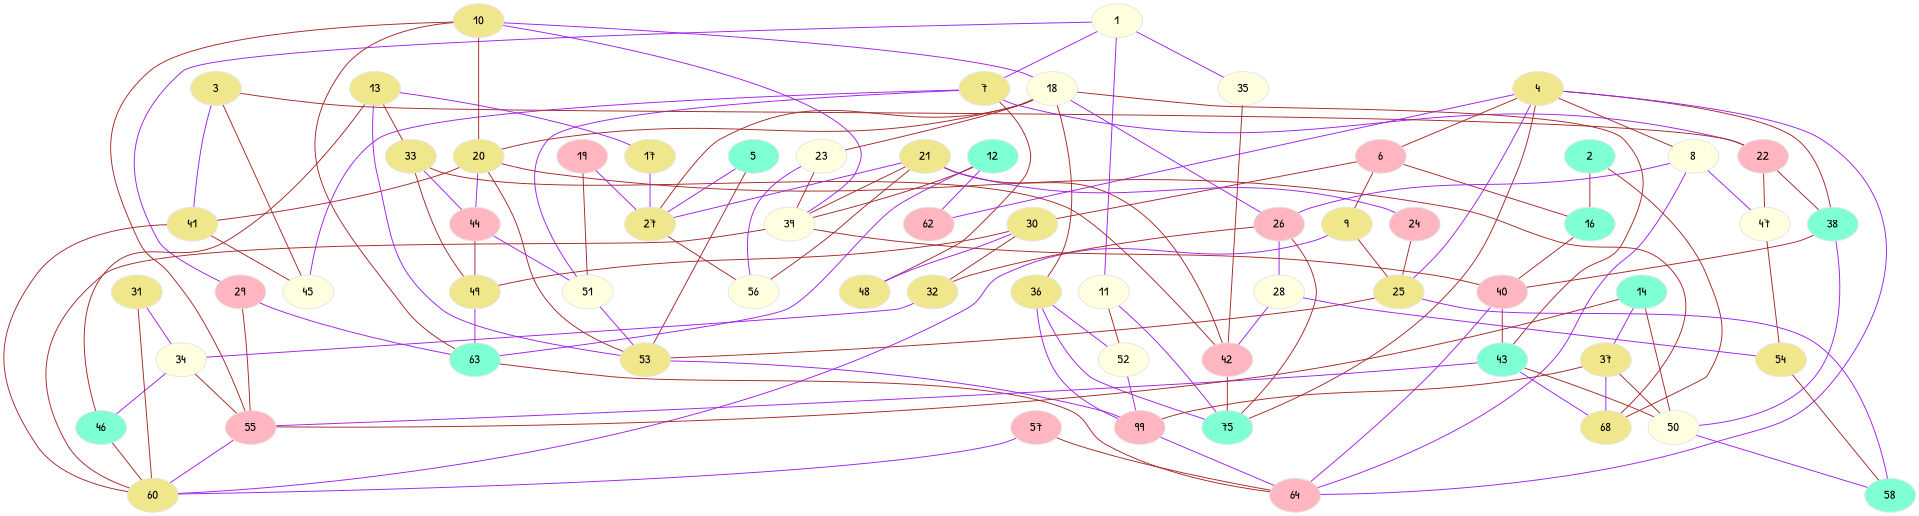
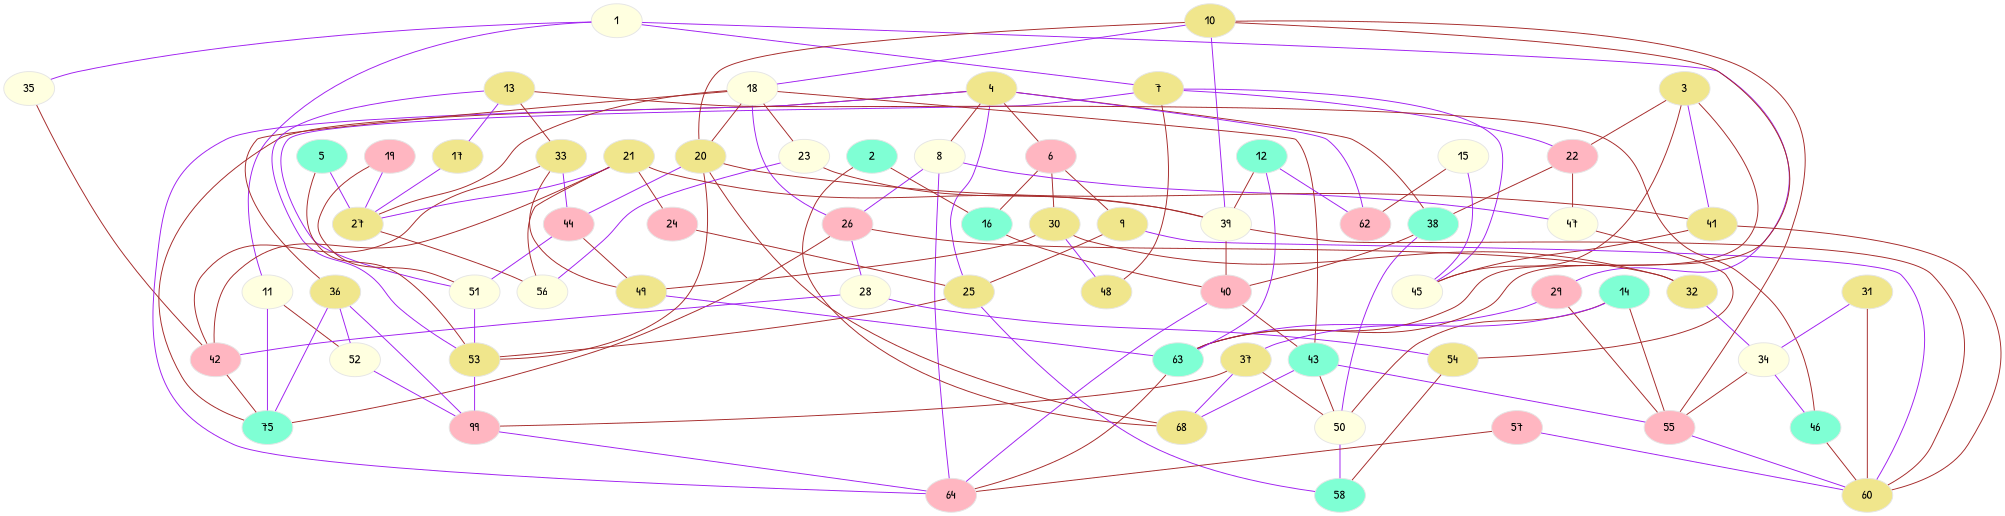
node "15": added
edge "21" -- "24": color purple -> brown
edge "3" -- "63": added
